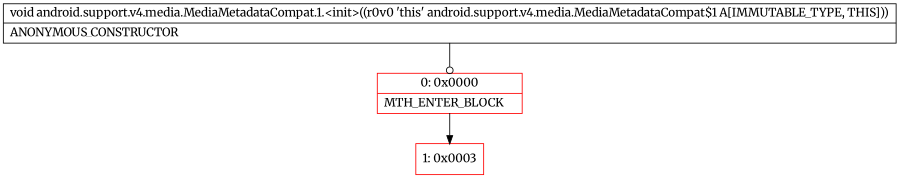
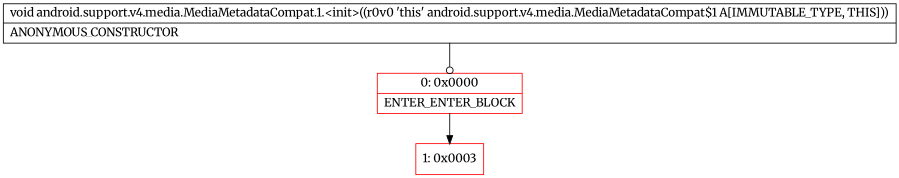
node "0: 0x0000": text "MTH_ENTER_BLOCK" -> "ENTER_ENTER_BLOCK"
